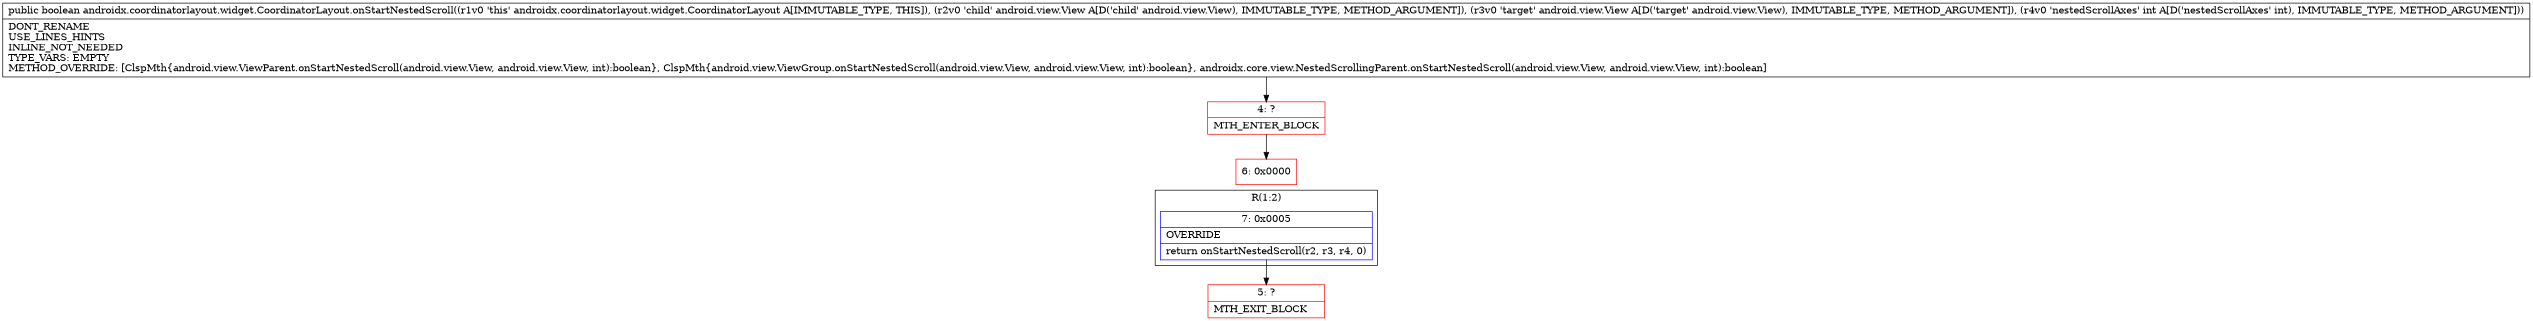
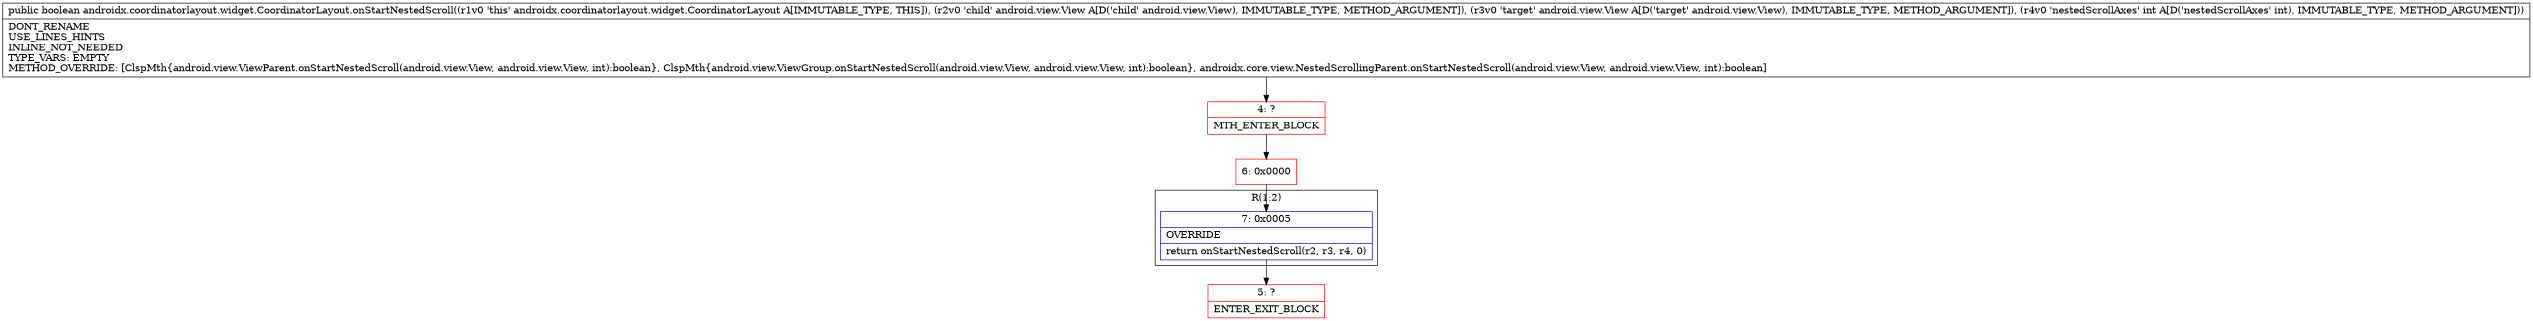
edge "6: 0x0000" -> "7: 0x0005": added
node "5: ?": text "MTH_EXIT_BLOCK" -> "ENTER_EXIT_BLOCK"
